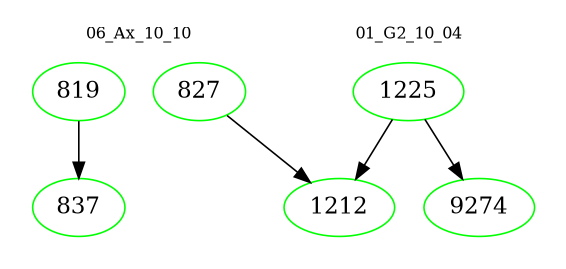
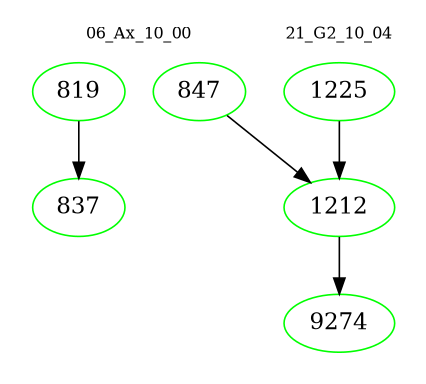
cluster "06_Ax_10_10": label "06_Ax_10_10" -> "06_Ax_10_00"
cluster "01_G2_10_04": label "01_G2_10_04" -> "21_G2_10_04"
node "827": label "827" -> "847"
edge "1225" -> "9274": now "1212" -> "9274"
